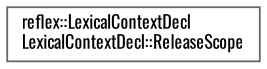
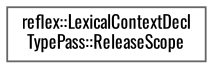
node "reflex::LexicalContextDecl LexicalContextDecl::ReleaseScope": label "reflex::LexicalContextDecl LexicalContextDecl::ReleaseScope" -> "reflex::LexicalContextDecl TypePass::ReleaseScope"
